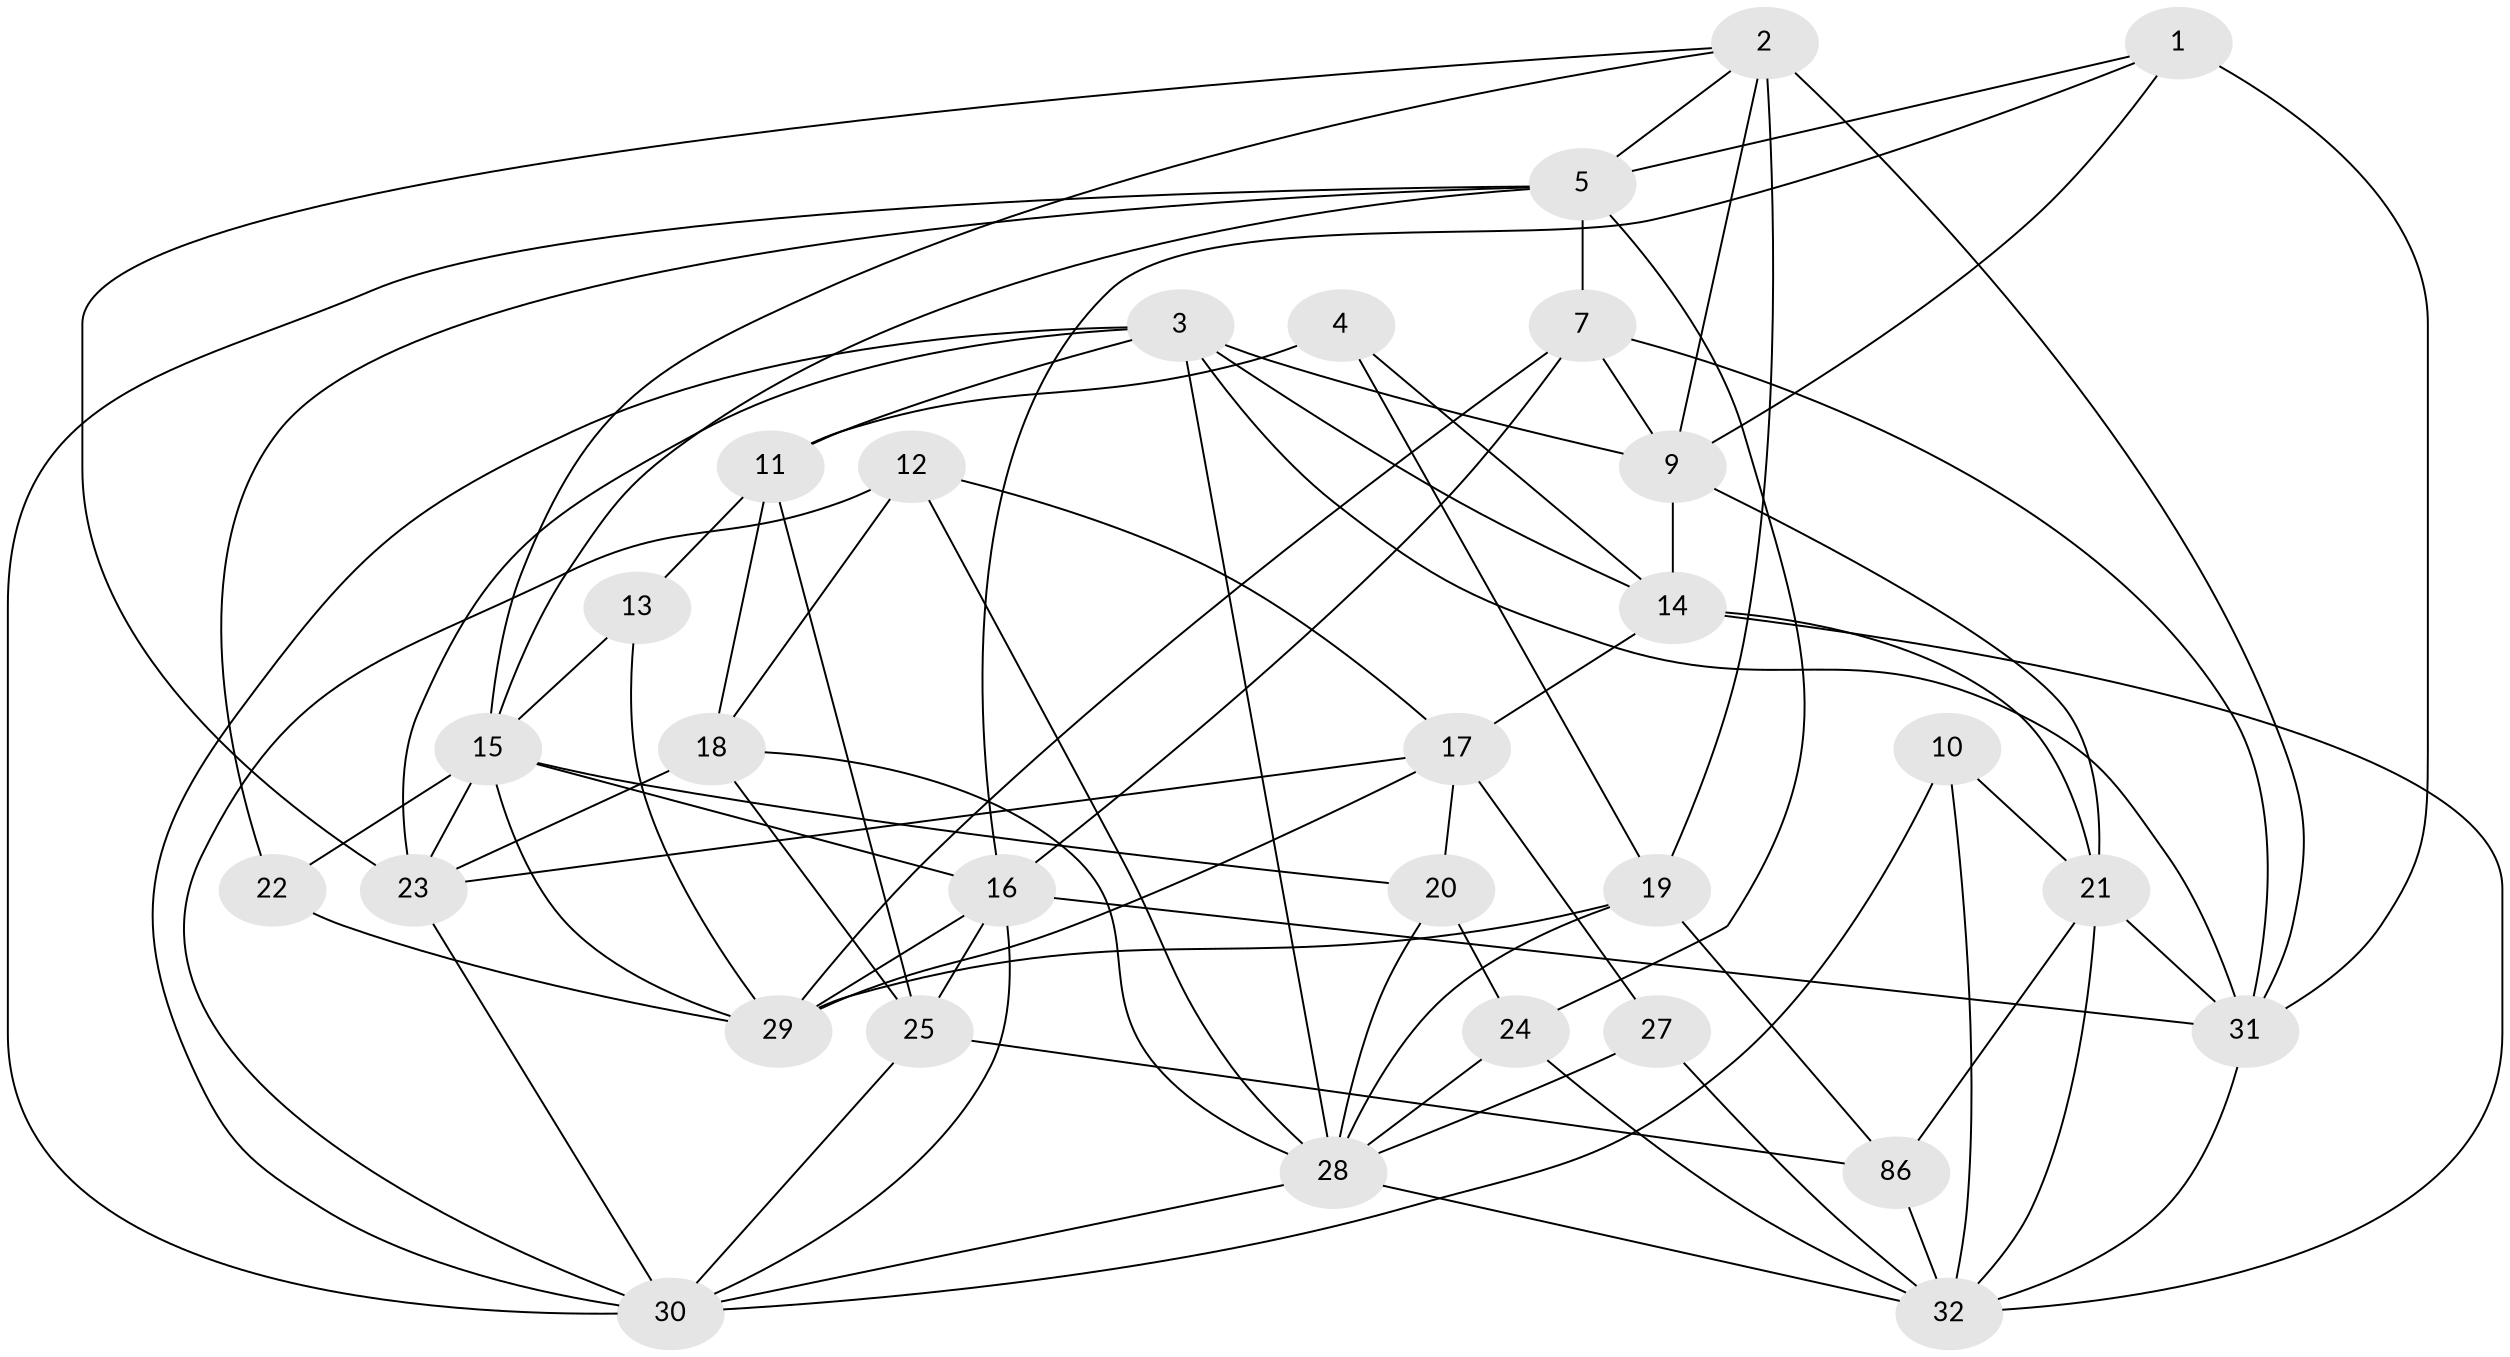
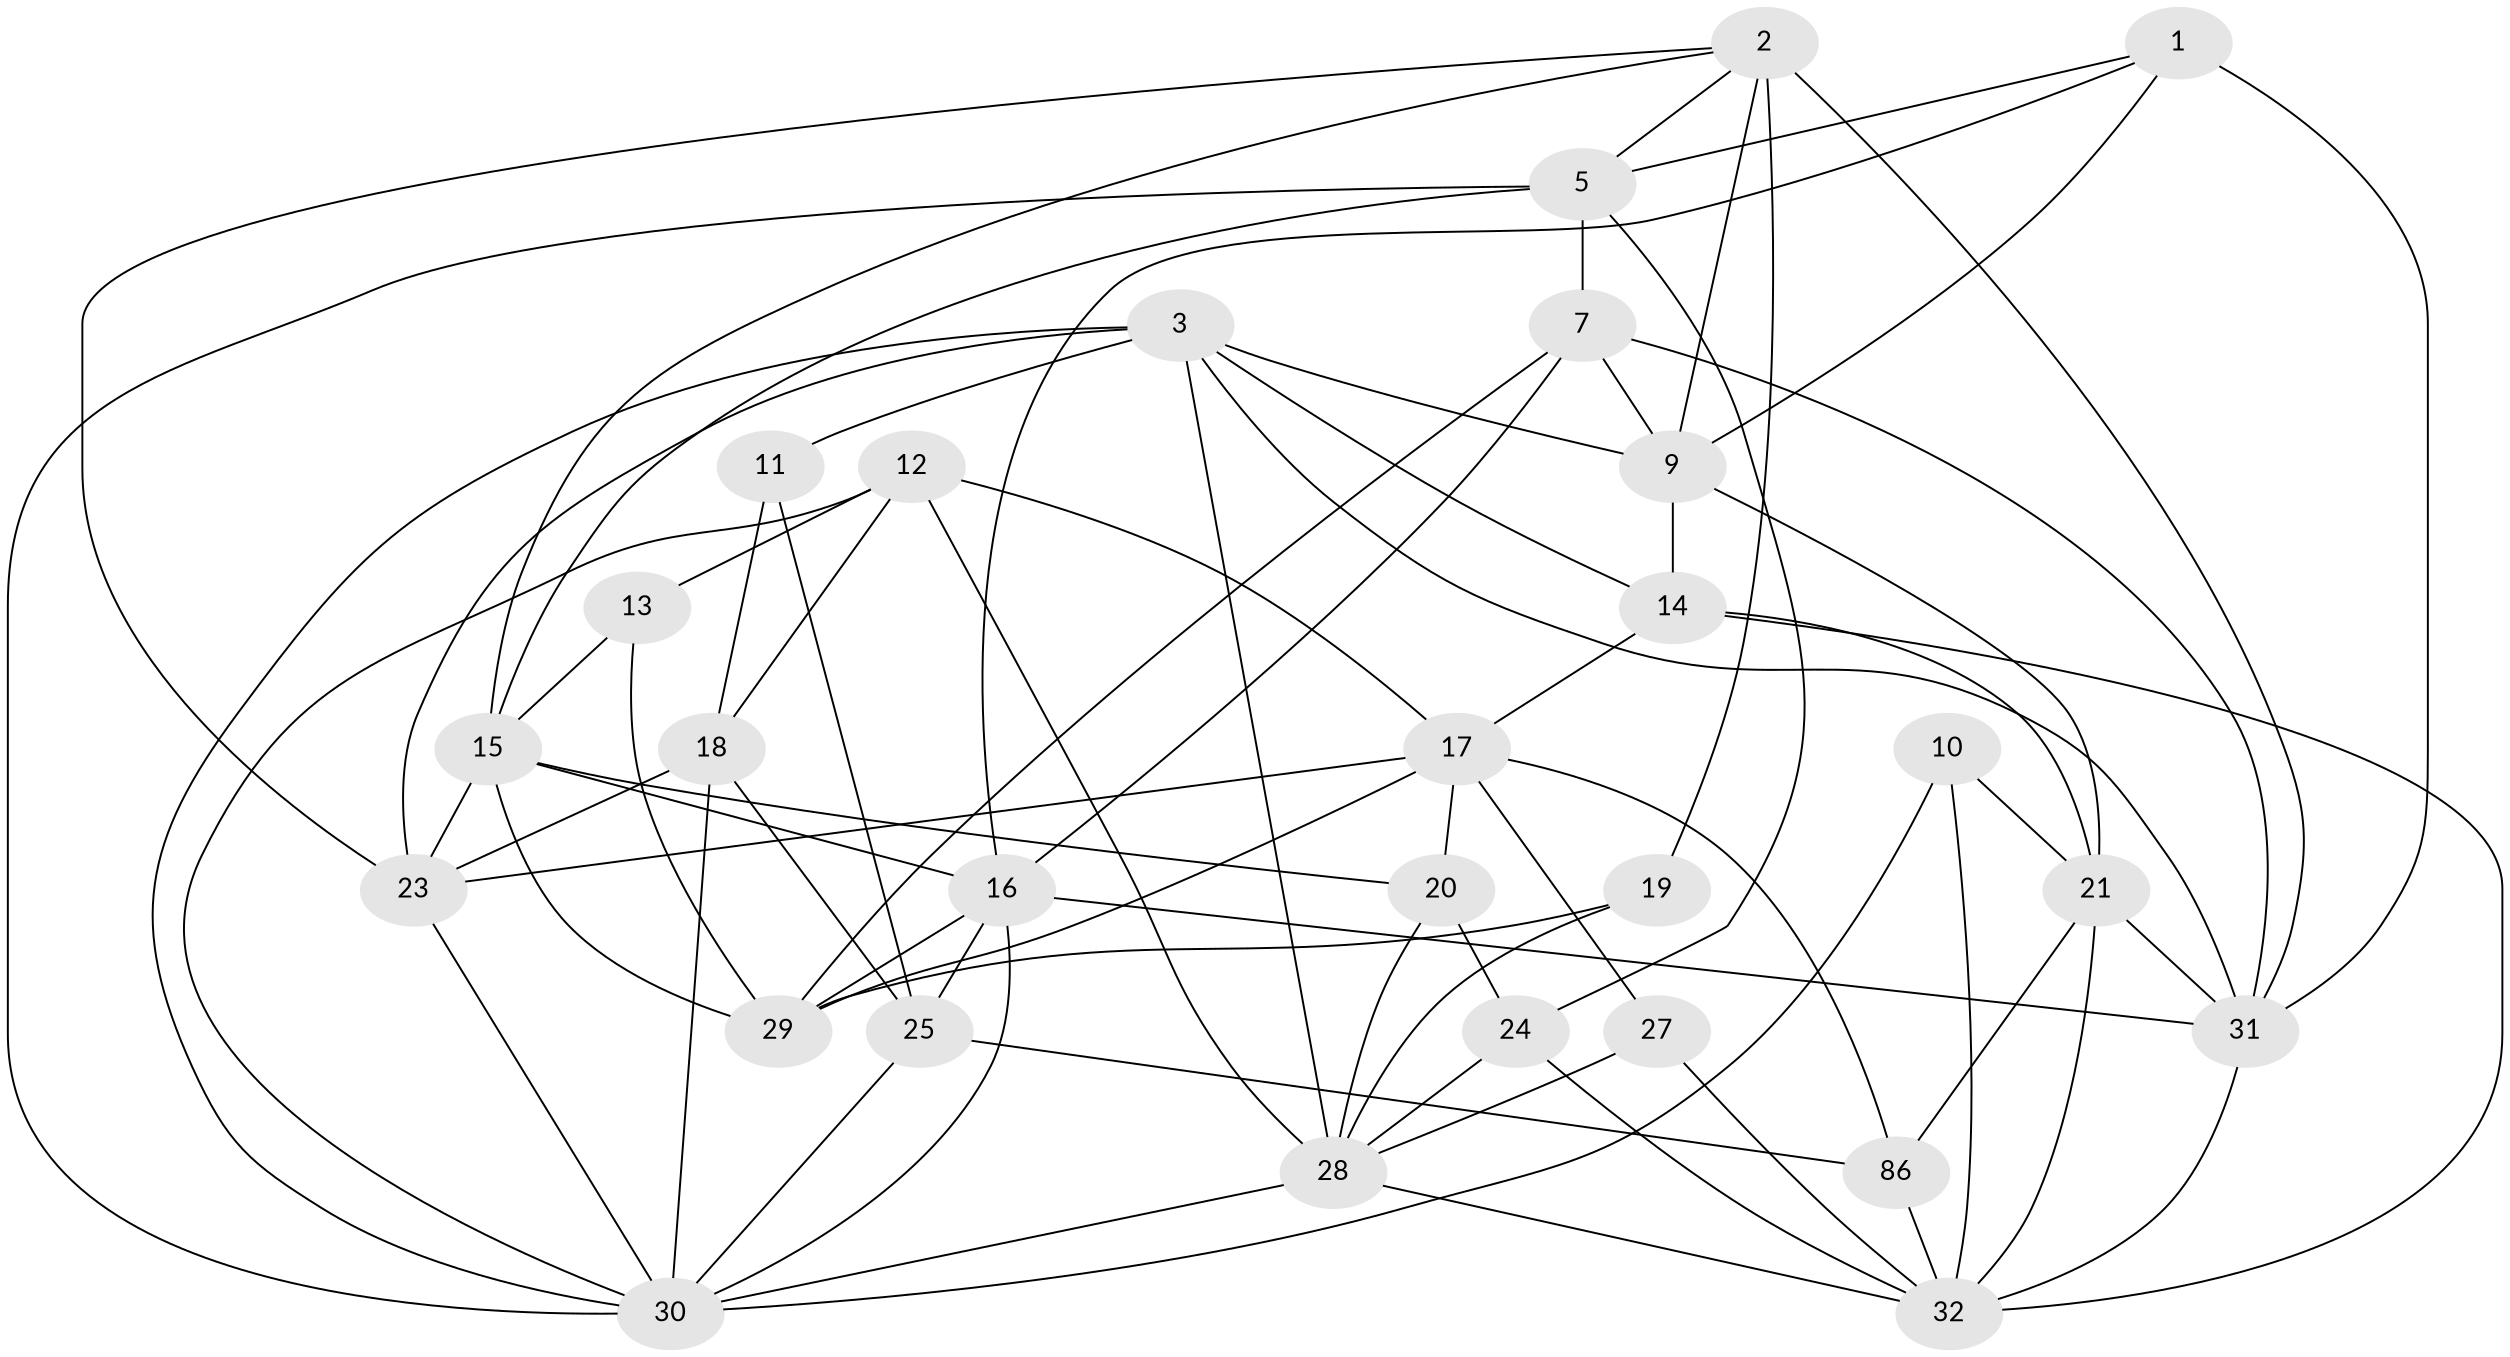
node "4": removed
edge "11" -- "13": now "12" -- "13"
edge "18" -- "28": now "18" -- "30"
node "22": removed
edge "19" -- "86": now "17" -- "86"
